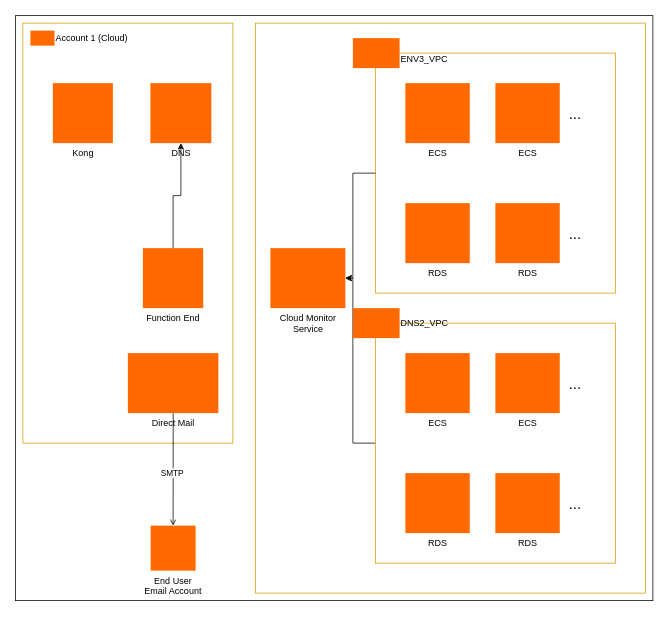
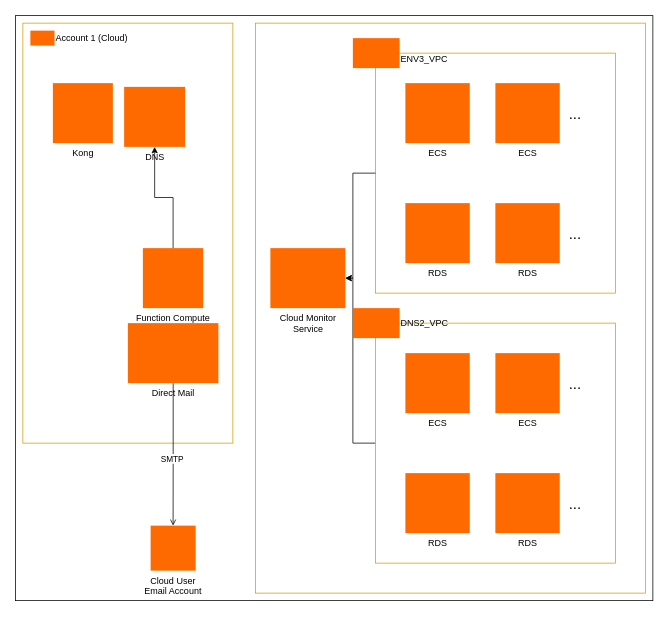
node "DNS": moved (181, 113) -> (155, 117)
node "Function End": label "Function End" -> "Function Compute"
node "Direct Mail": moved (173, 383) -> (173, 353)
node "End User Email Account": label "End User Email Account" -> "Cloud User Email Account"
